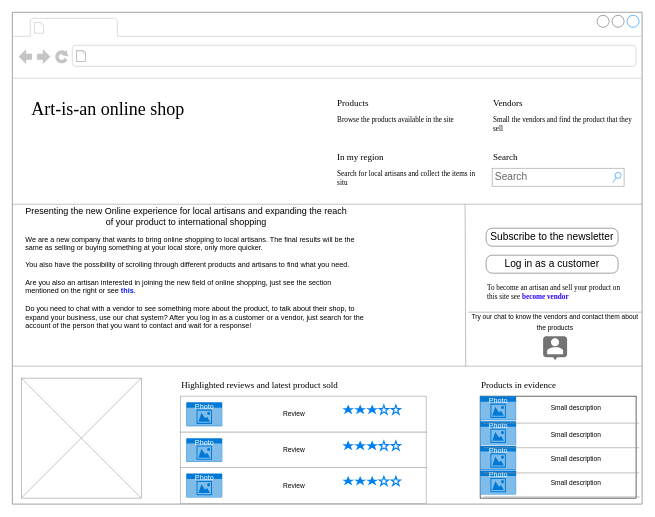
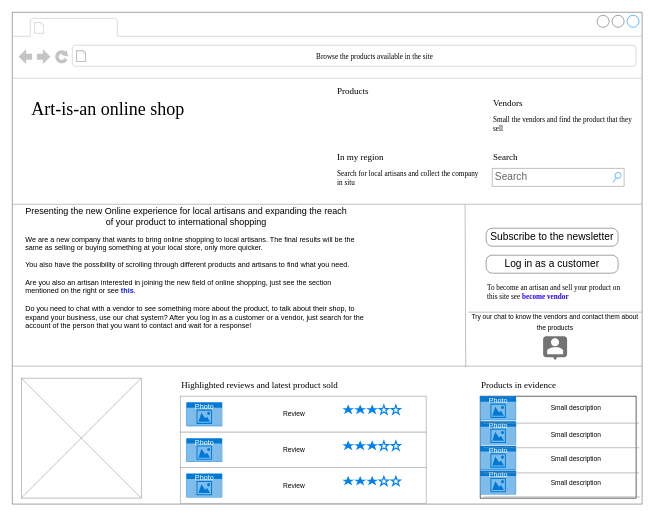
node "Products": moved (387, 105) -> (387, 93)
node "Browse the products available in the site": moved (408, 126) -> (387, 63)
node "Search for local artisans and collect the items in situ": label "Search for local artisans and collect the items in situ" -> "Search for local artisans and collect the company in situ"
